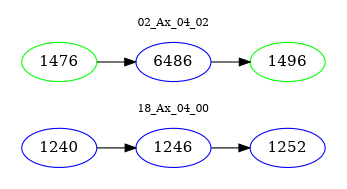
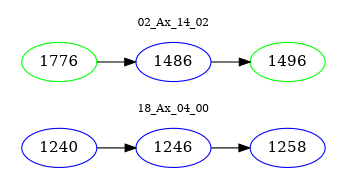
cluster "02_Ax_04_02": label "02_Ax_04_02" -> "02_Ax_14_02"
node "1476": label "1476" -> "1776"
node "6486": label "6486" -> "1486"
node "1252": label "1252" -> "1258"
